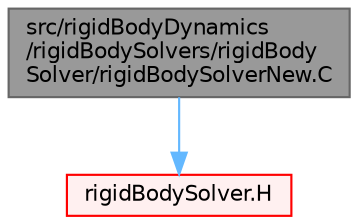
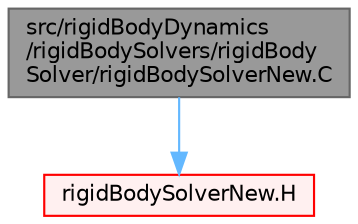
node "rigidBodySolver.H": label "rigidBodySolver.H" -> "rigidBodySolverNew.H"
